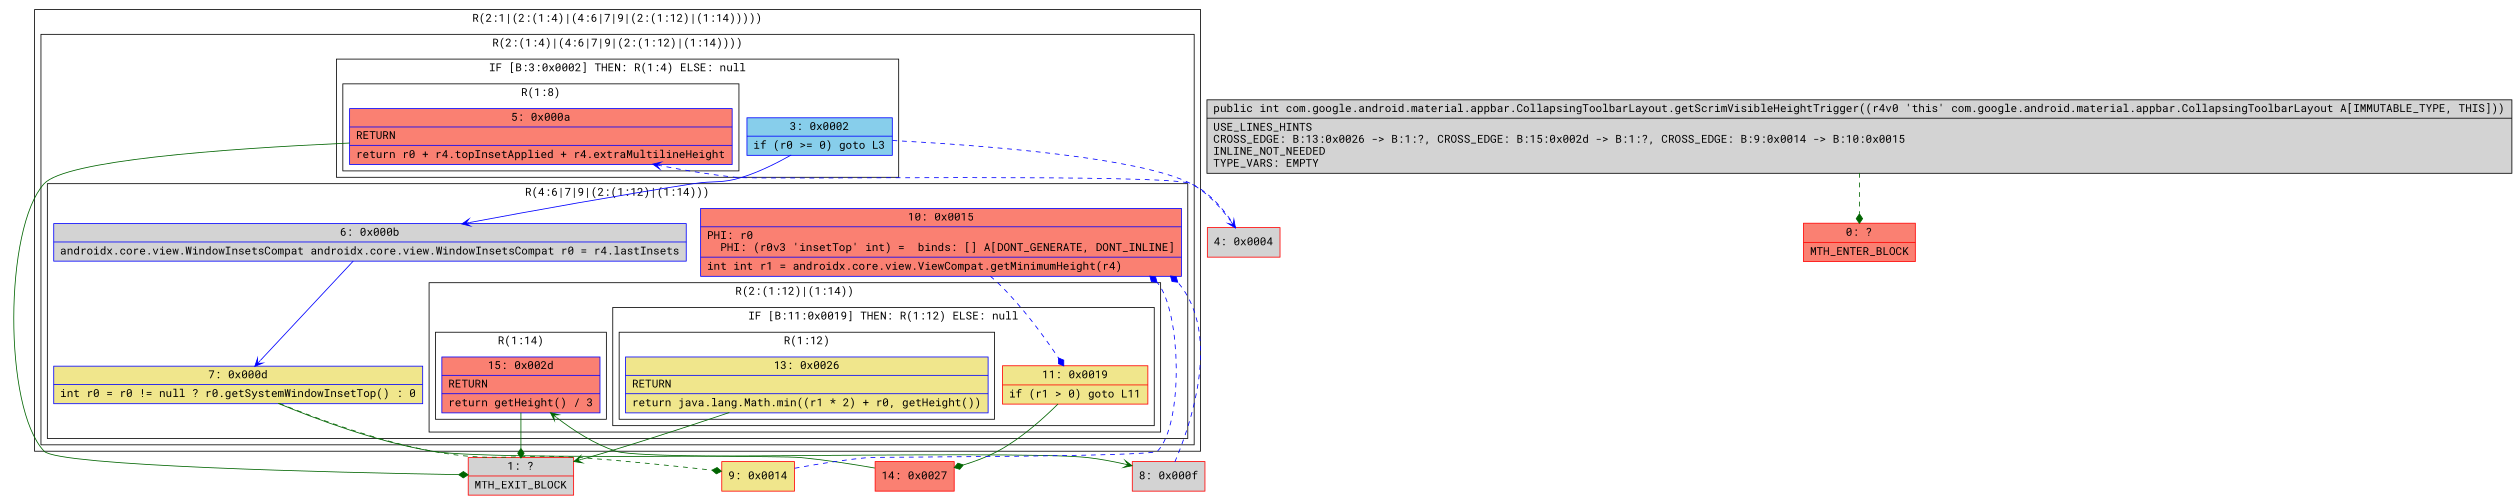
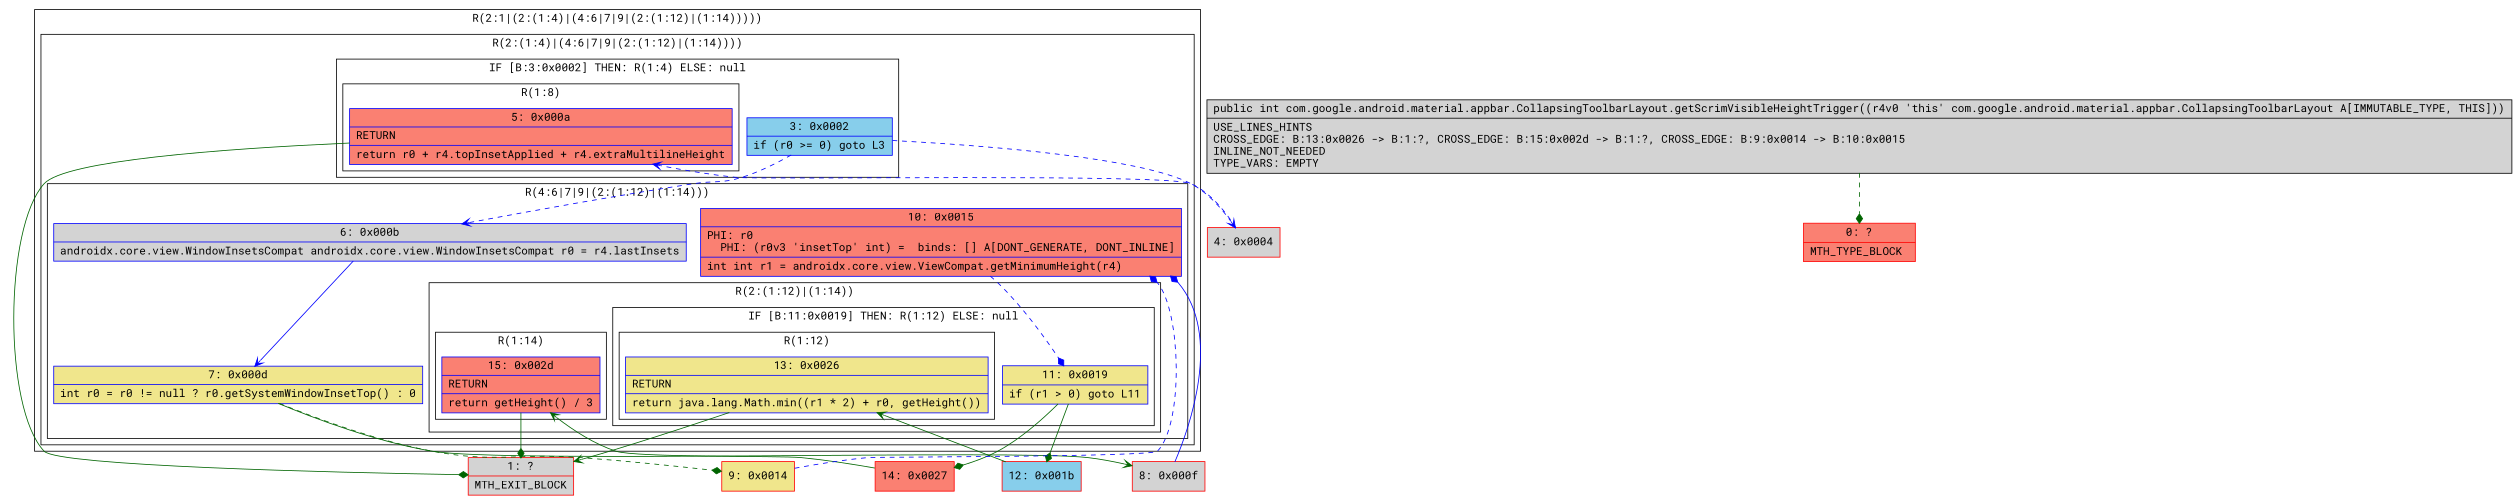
edge "3: 0x0002" -> "6: 0x000b": style solid -> dashed
node "0: ?": text "MTH_ENTER_BLOCK" -> "MTH_TYPE_BLOCK"
edge "8: 0x000f" -> "10: 0x0015": style dashed -> solid
node "11: 0x0019": color red -> blue
node "12: 0x001b": added
